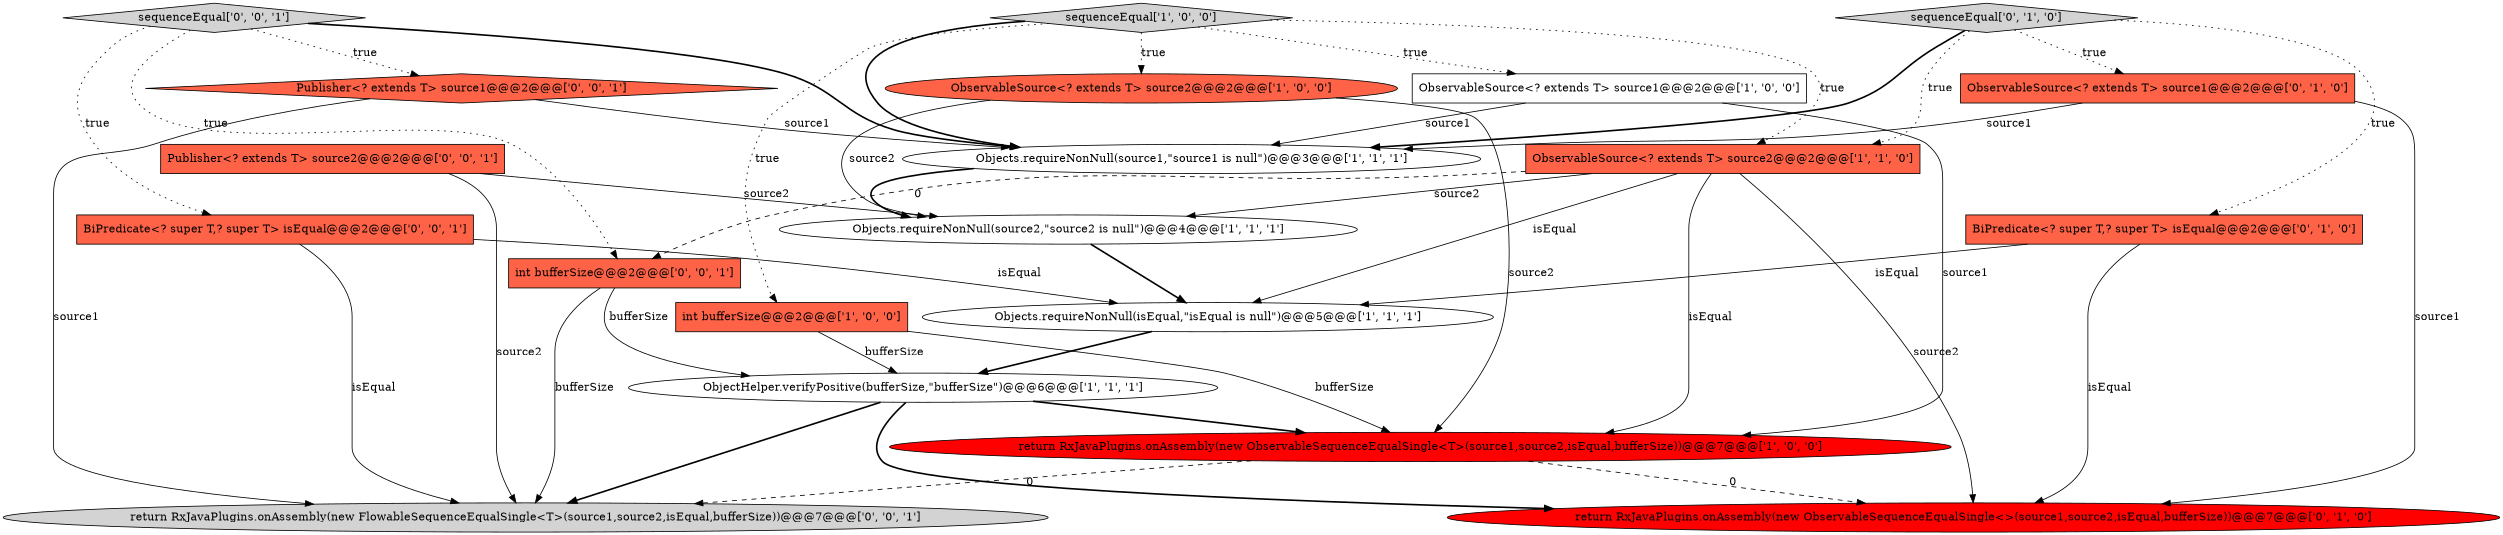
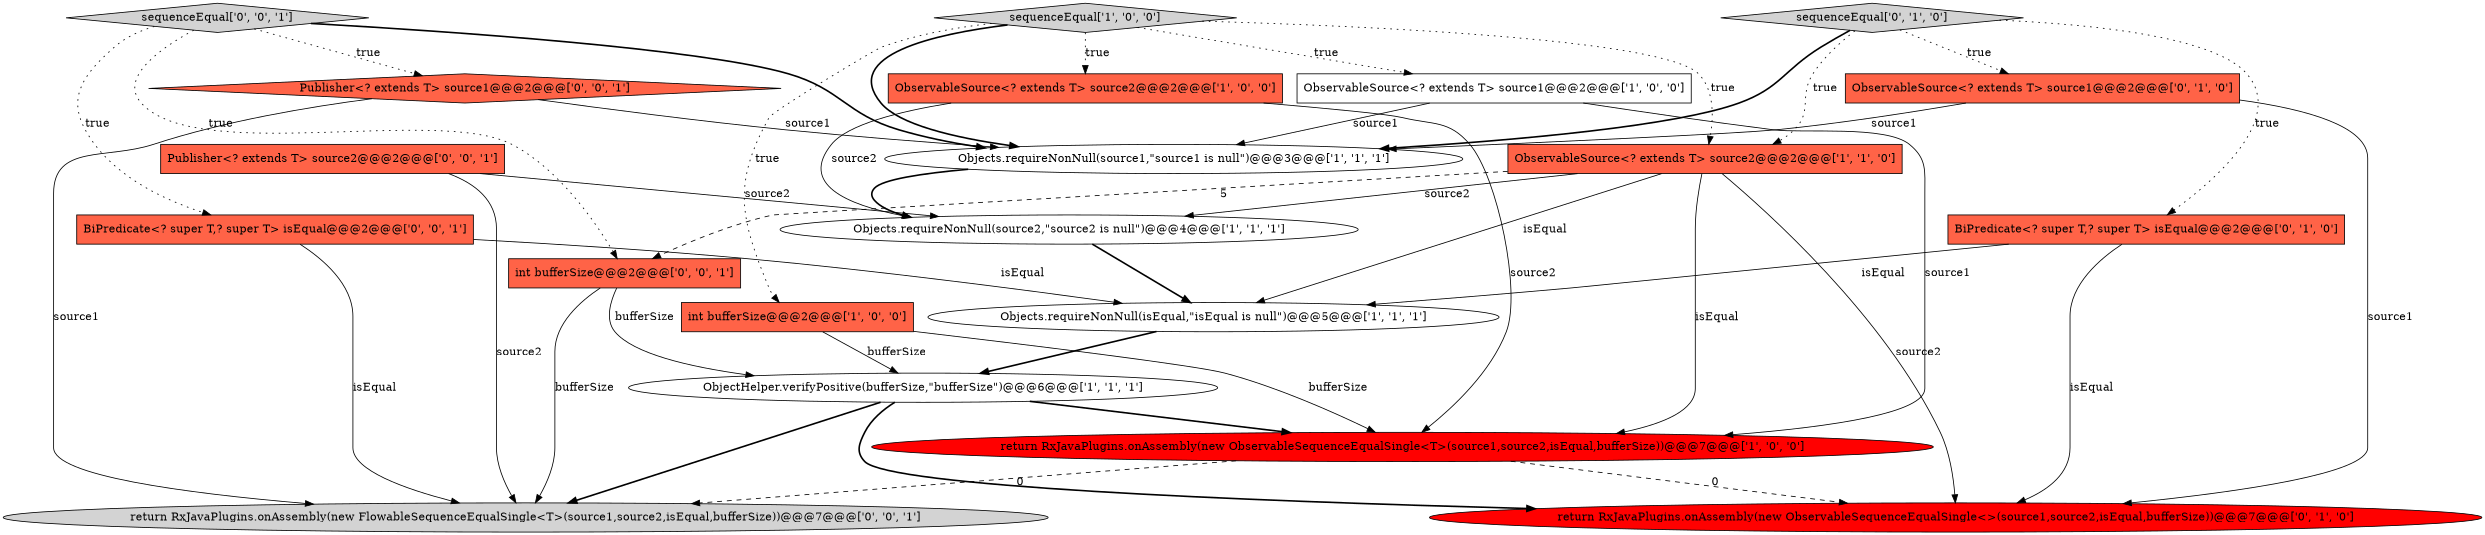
node "ObservableSource<? extends T> source2@@@2@@@['1', '0', '0']": shape ellipse -> box
edge "ObservableSource<? extends T> source2@@@2@@@['1', '1', '0']" -> "int bufferSize@@@2@@@['0', '0', '1']": label "0" -> "5"
